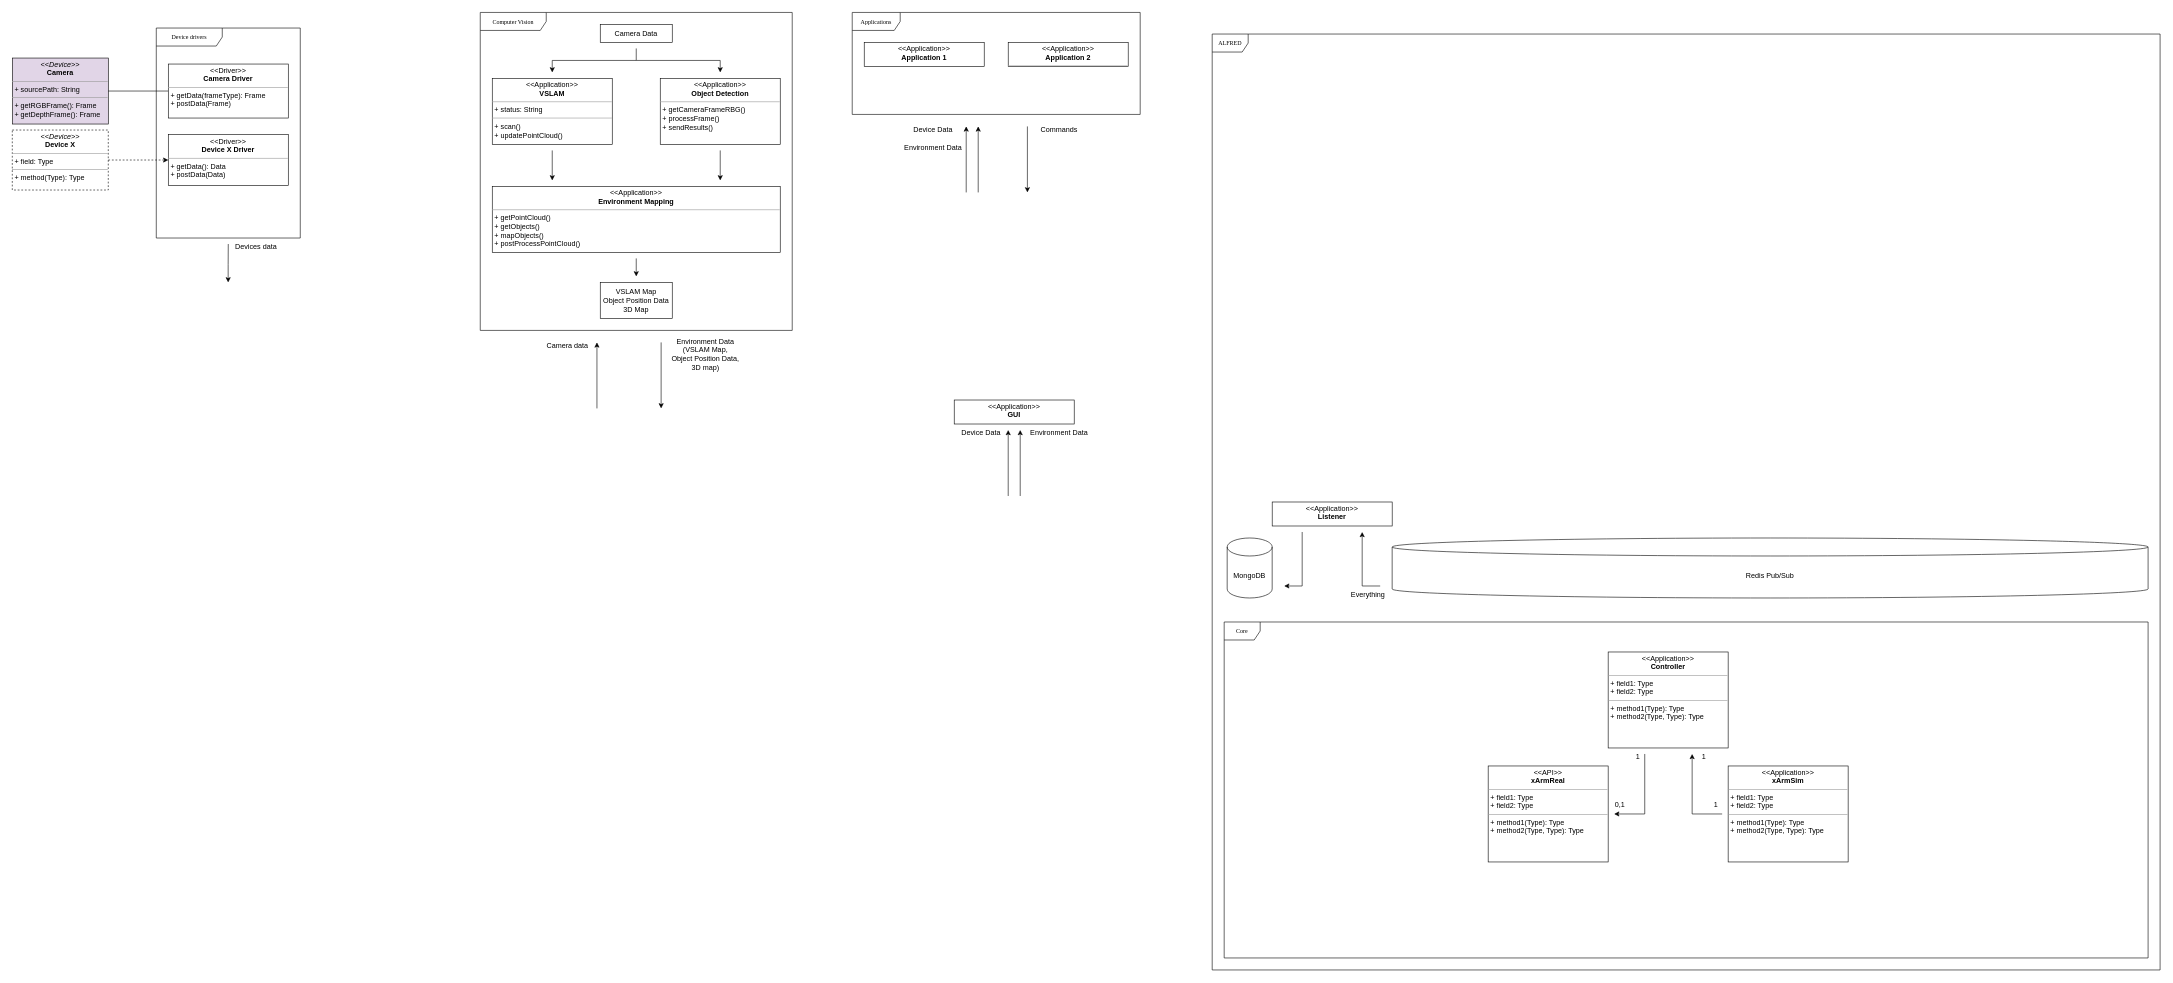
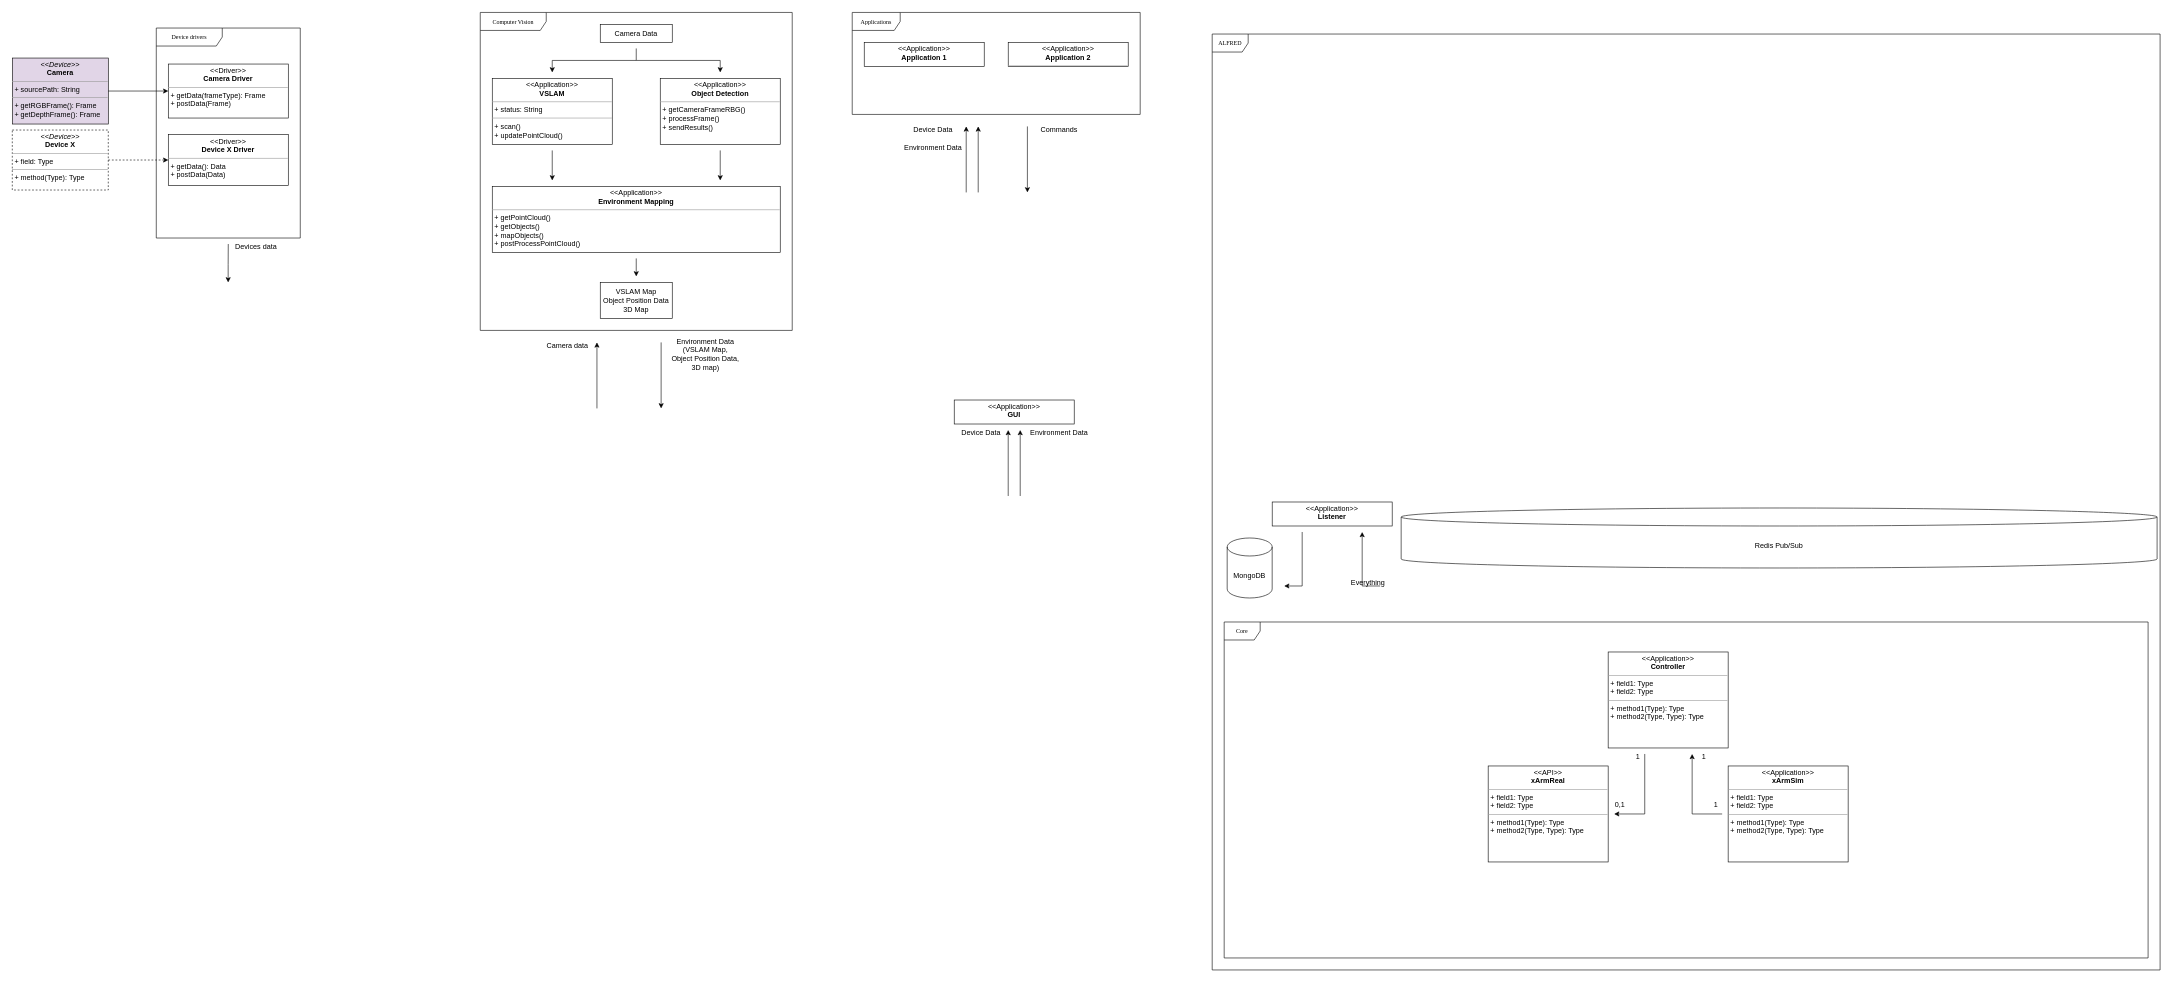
edge "<<Device>> Camera + sourcePath: String + getRGBFrame(): Frame + getDepthFrame(): Frame" -- "<<Driver>> Camera Driver + getData(frameType): Frame + postData(Frame)": arrowhead none -> classic
node "Redis Pub/Sub": moved (1770, 568) -> (1779, 538)
node "Everything": moved (1368, 595) -> (1368, 583)
